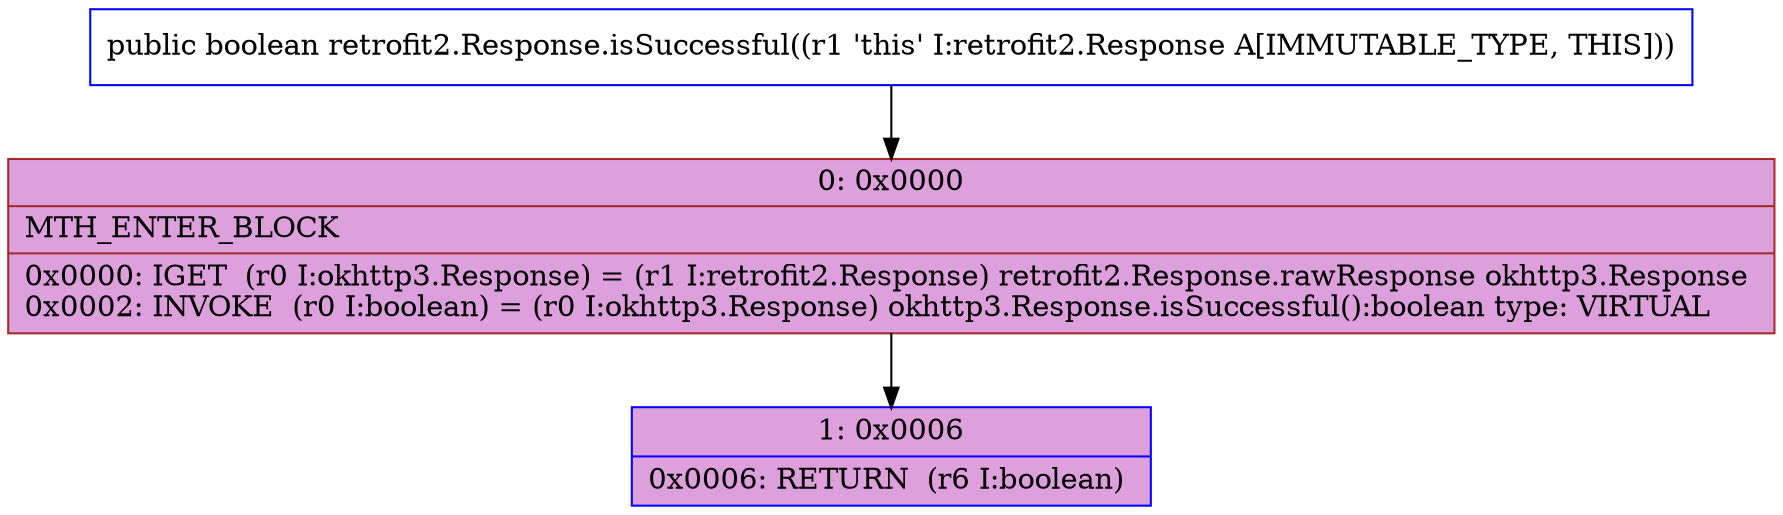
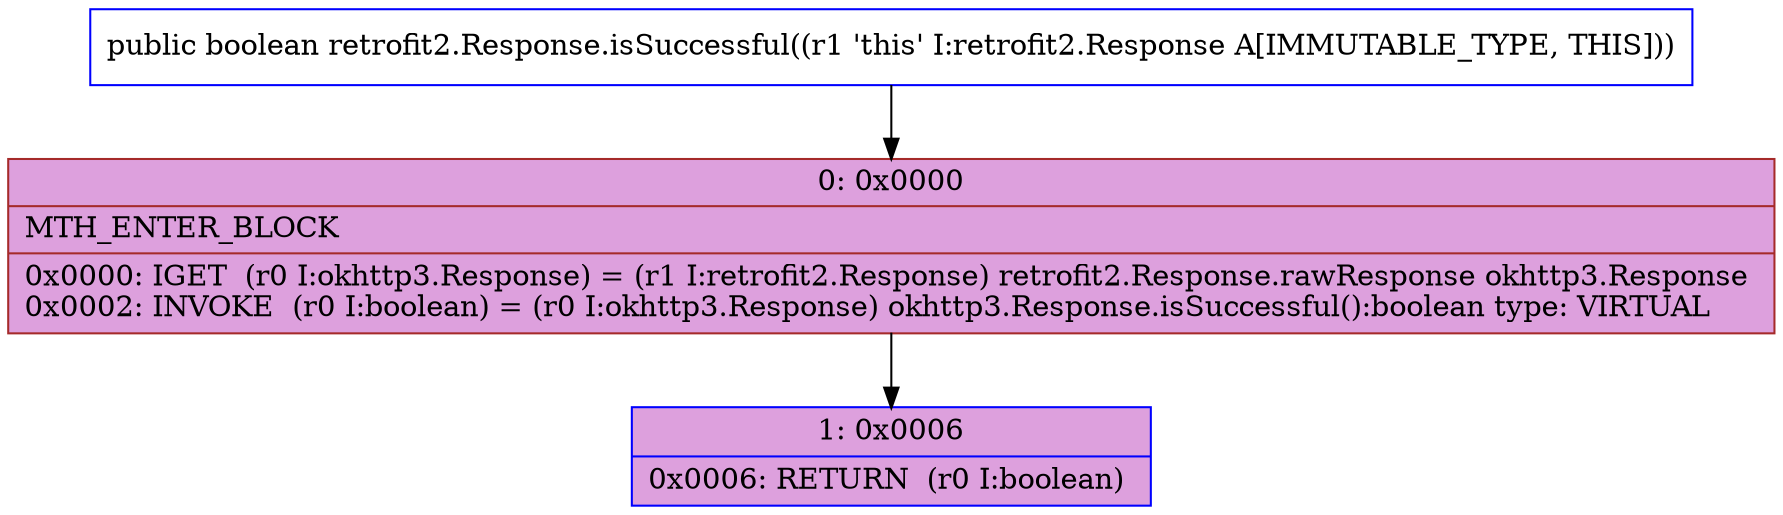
node "1: 0x0006": text "0x0006: RETURN  (r6 I:boolean)" -> "0x0006: RETURN  (r0 I:boolean)"
